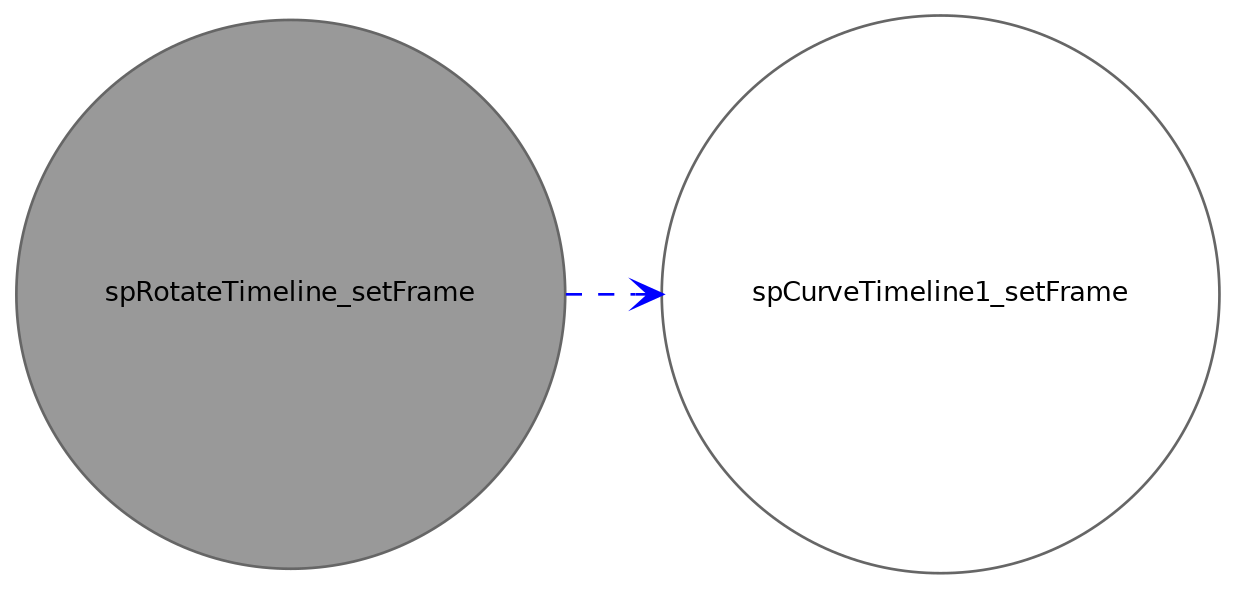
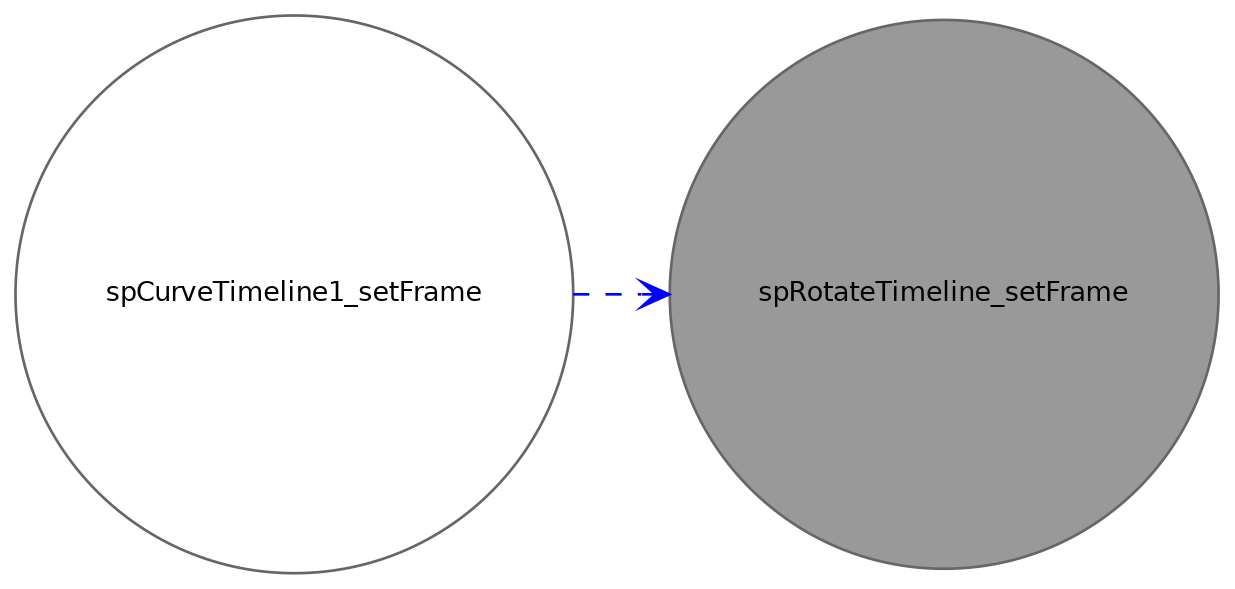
edge "spRotateTimeline_setFrame" -> "spCurveTimeline1_setFrame": reversed
